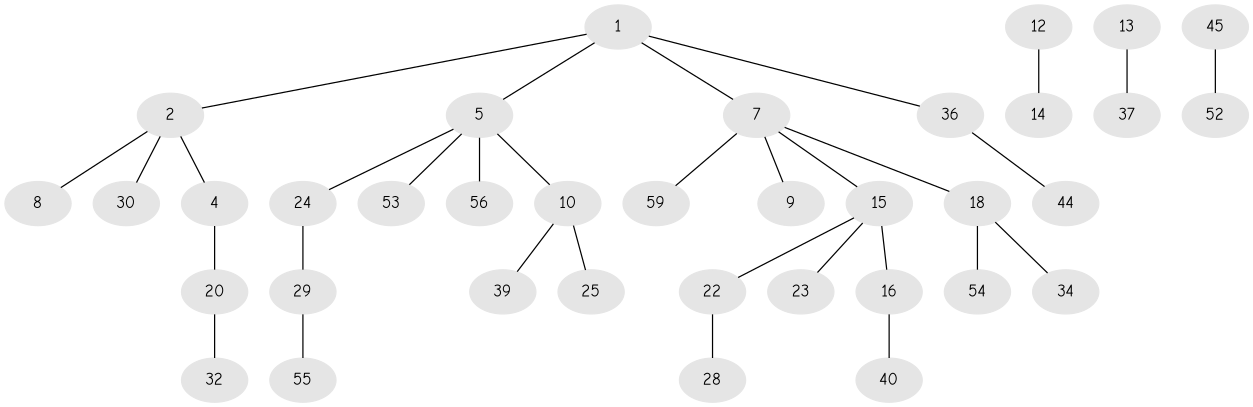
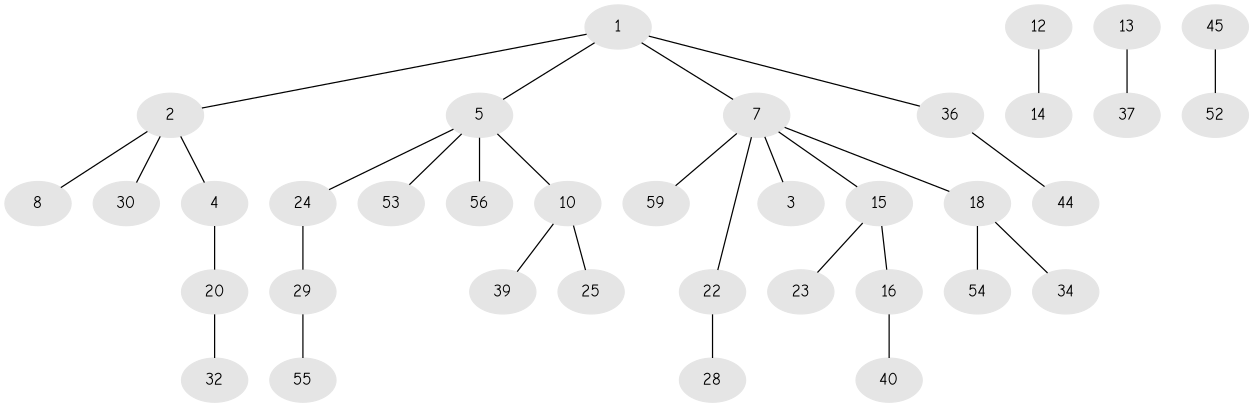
node "9": label "9" -> "3"
edge "15" -- "22": now "7" -- "22"
